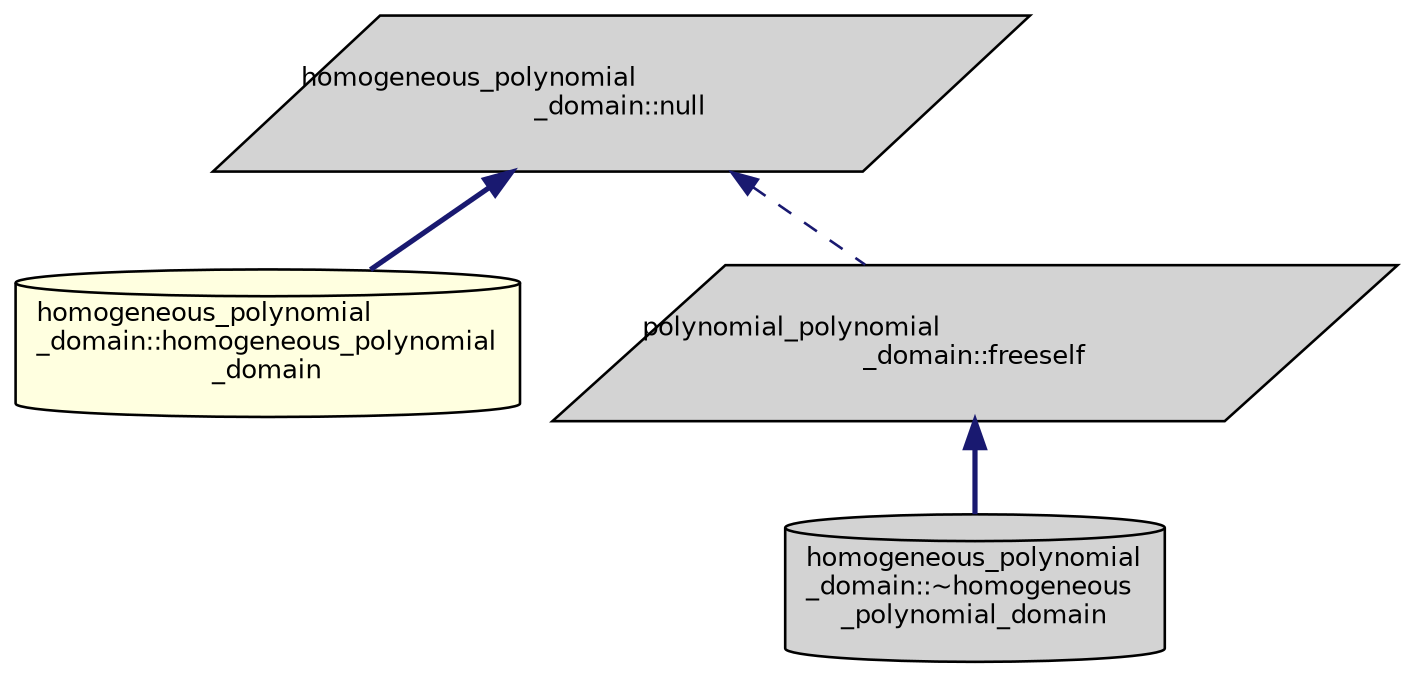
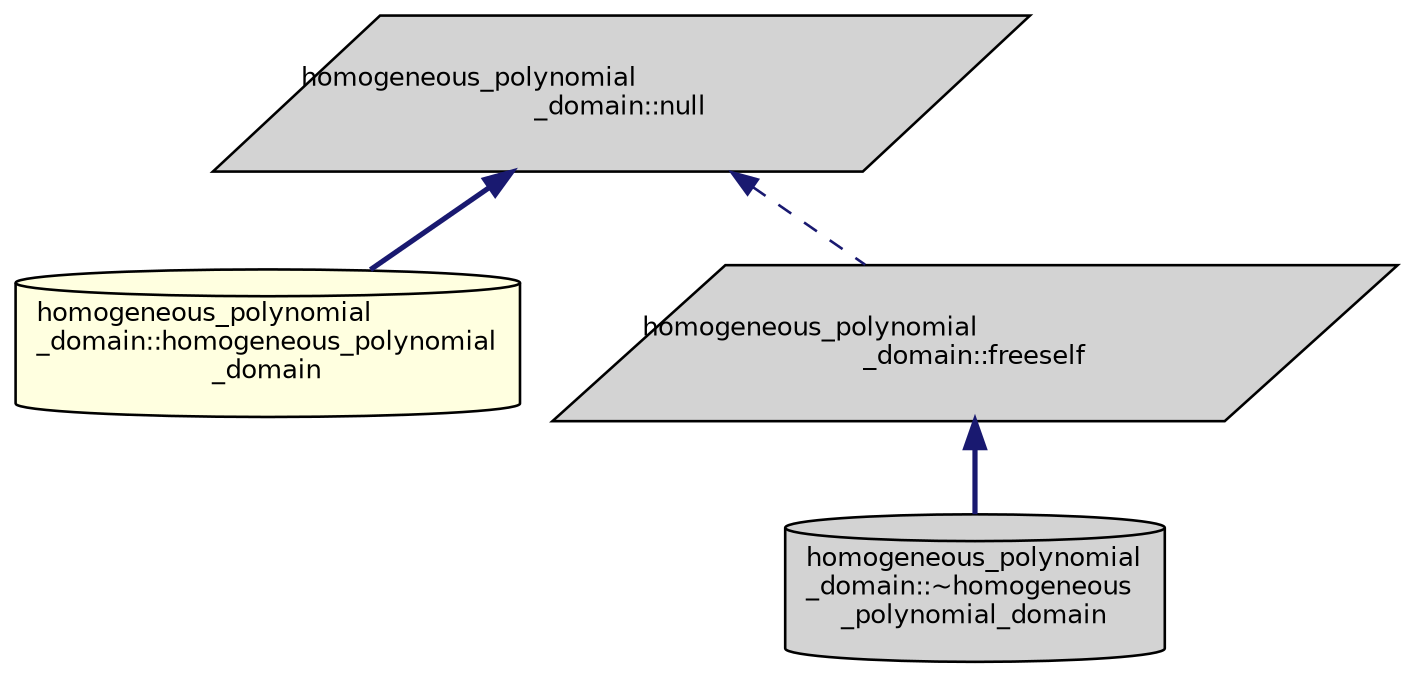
node "polynomial_polynomial _domain::freeself": label "polynomial_polynomial _domain::freeself" -> "homogeneous_polynomial _domain::freeself"
